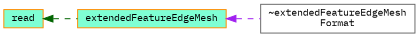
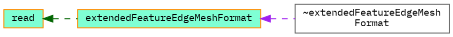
node "extendedFeatureEdgeMesh": label "extendedFeatureEdgeMesh" -> "extendedFeatureEdgeMeshFormat"
